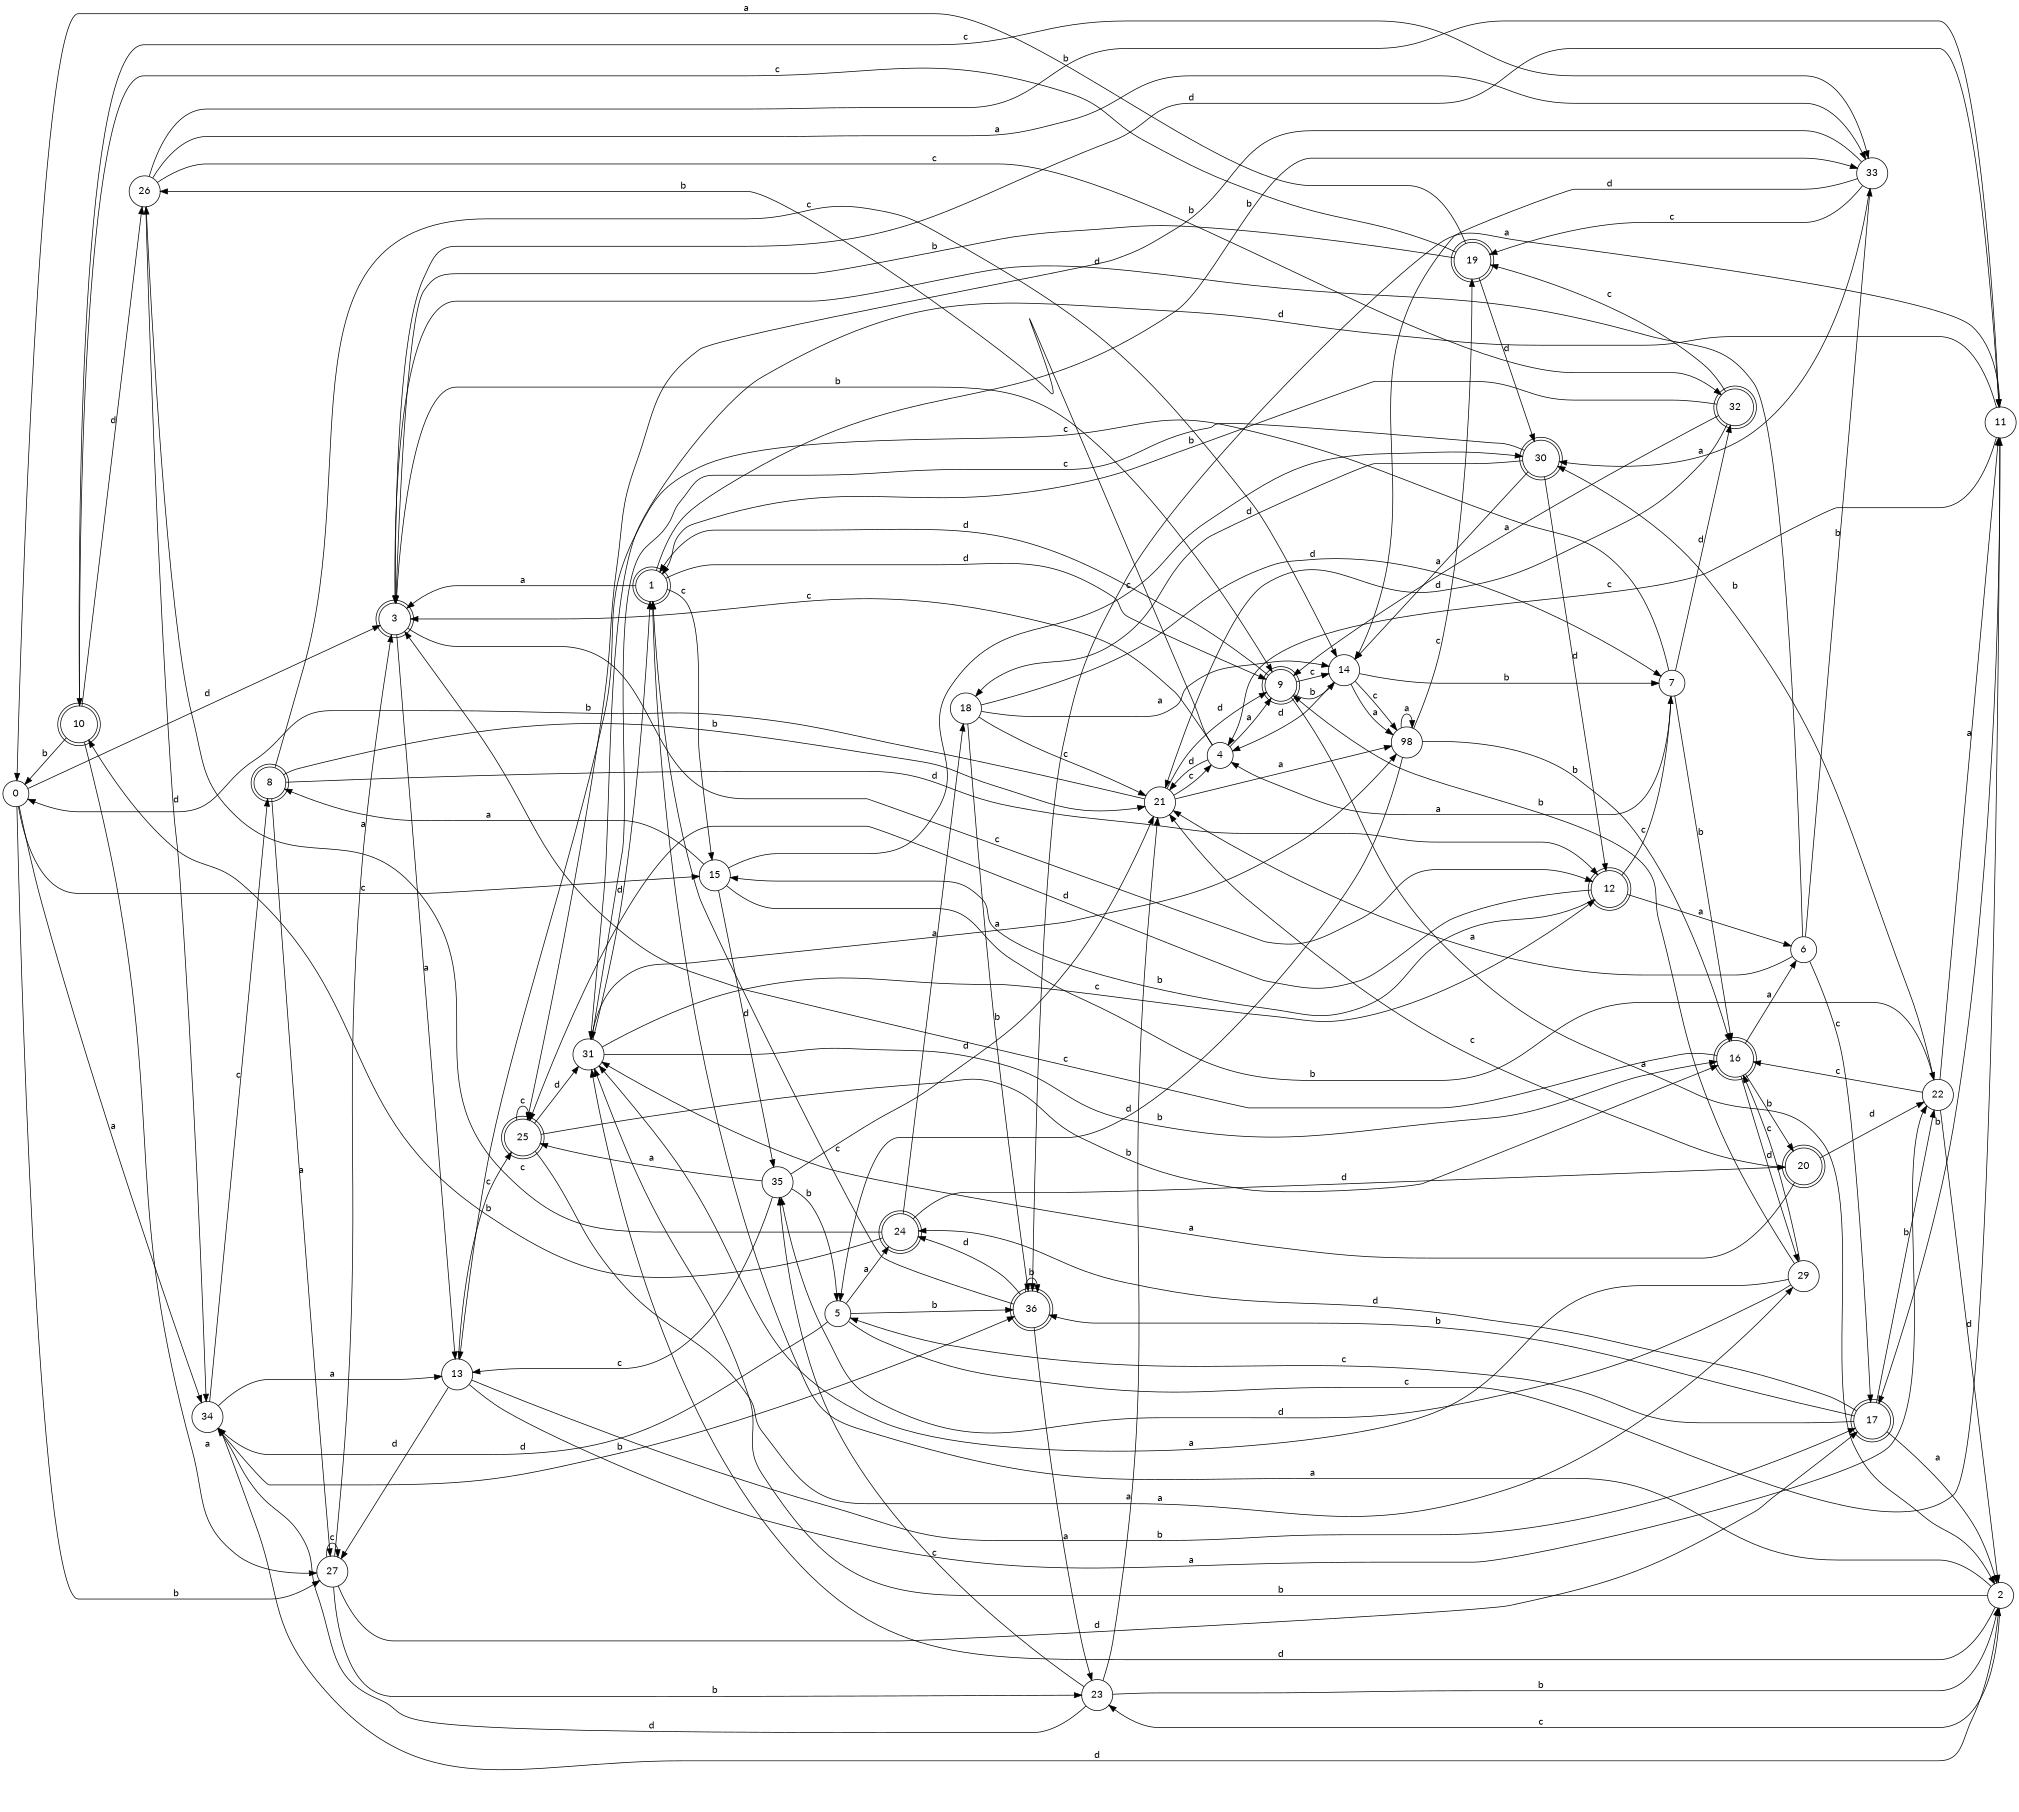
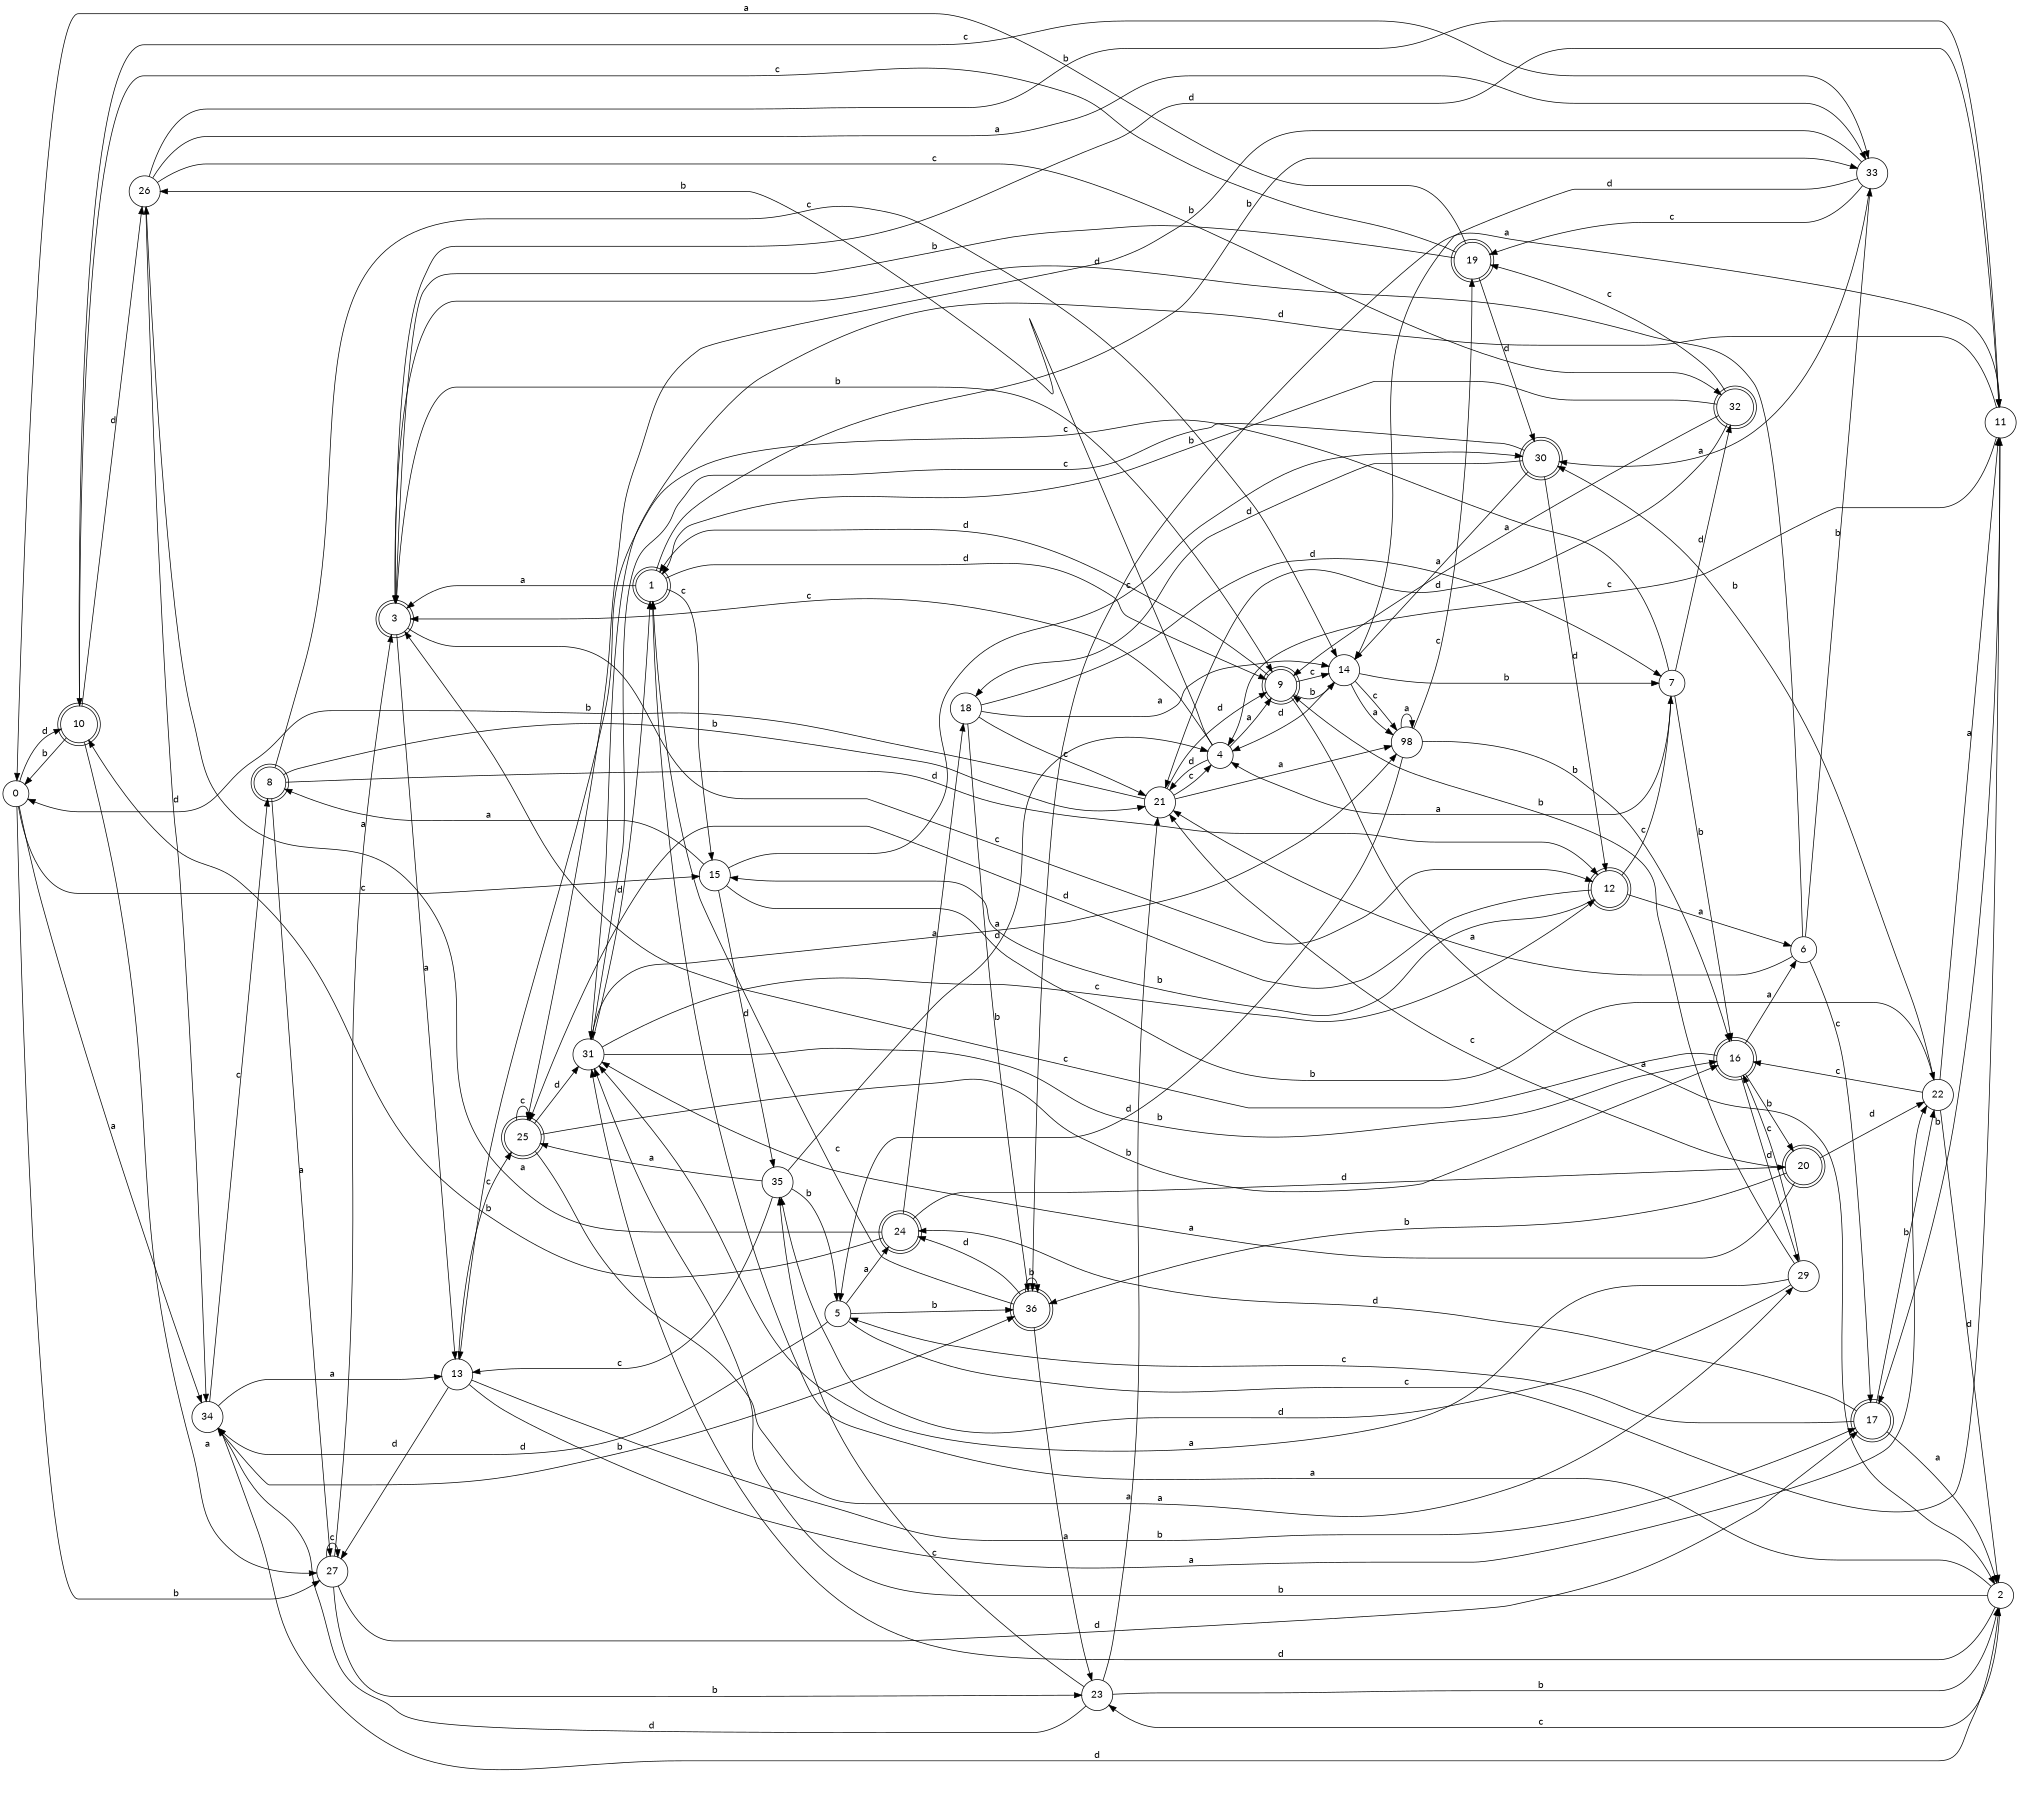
edge "0" -> "3": now "0" -> "10"
edge "35" -> "21": now "35" -> "4"
edge "24" -> "26": label "c" -> "a"
edge "17" -> "36": now "20" -> "36"
